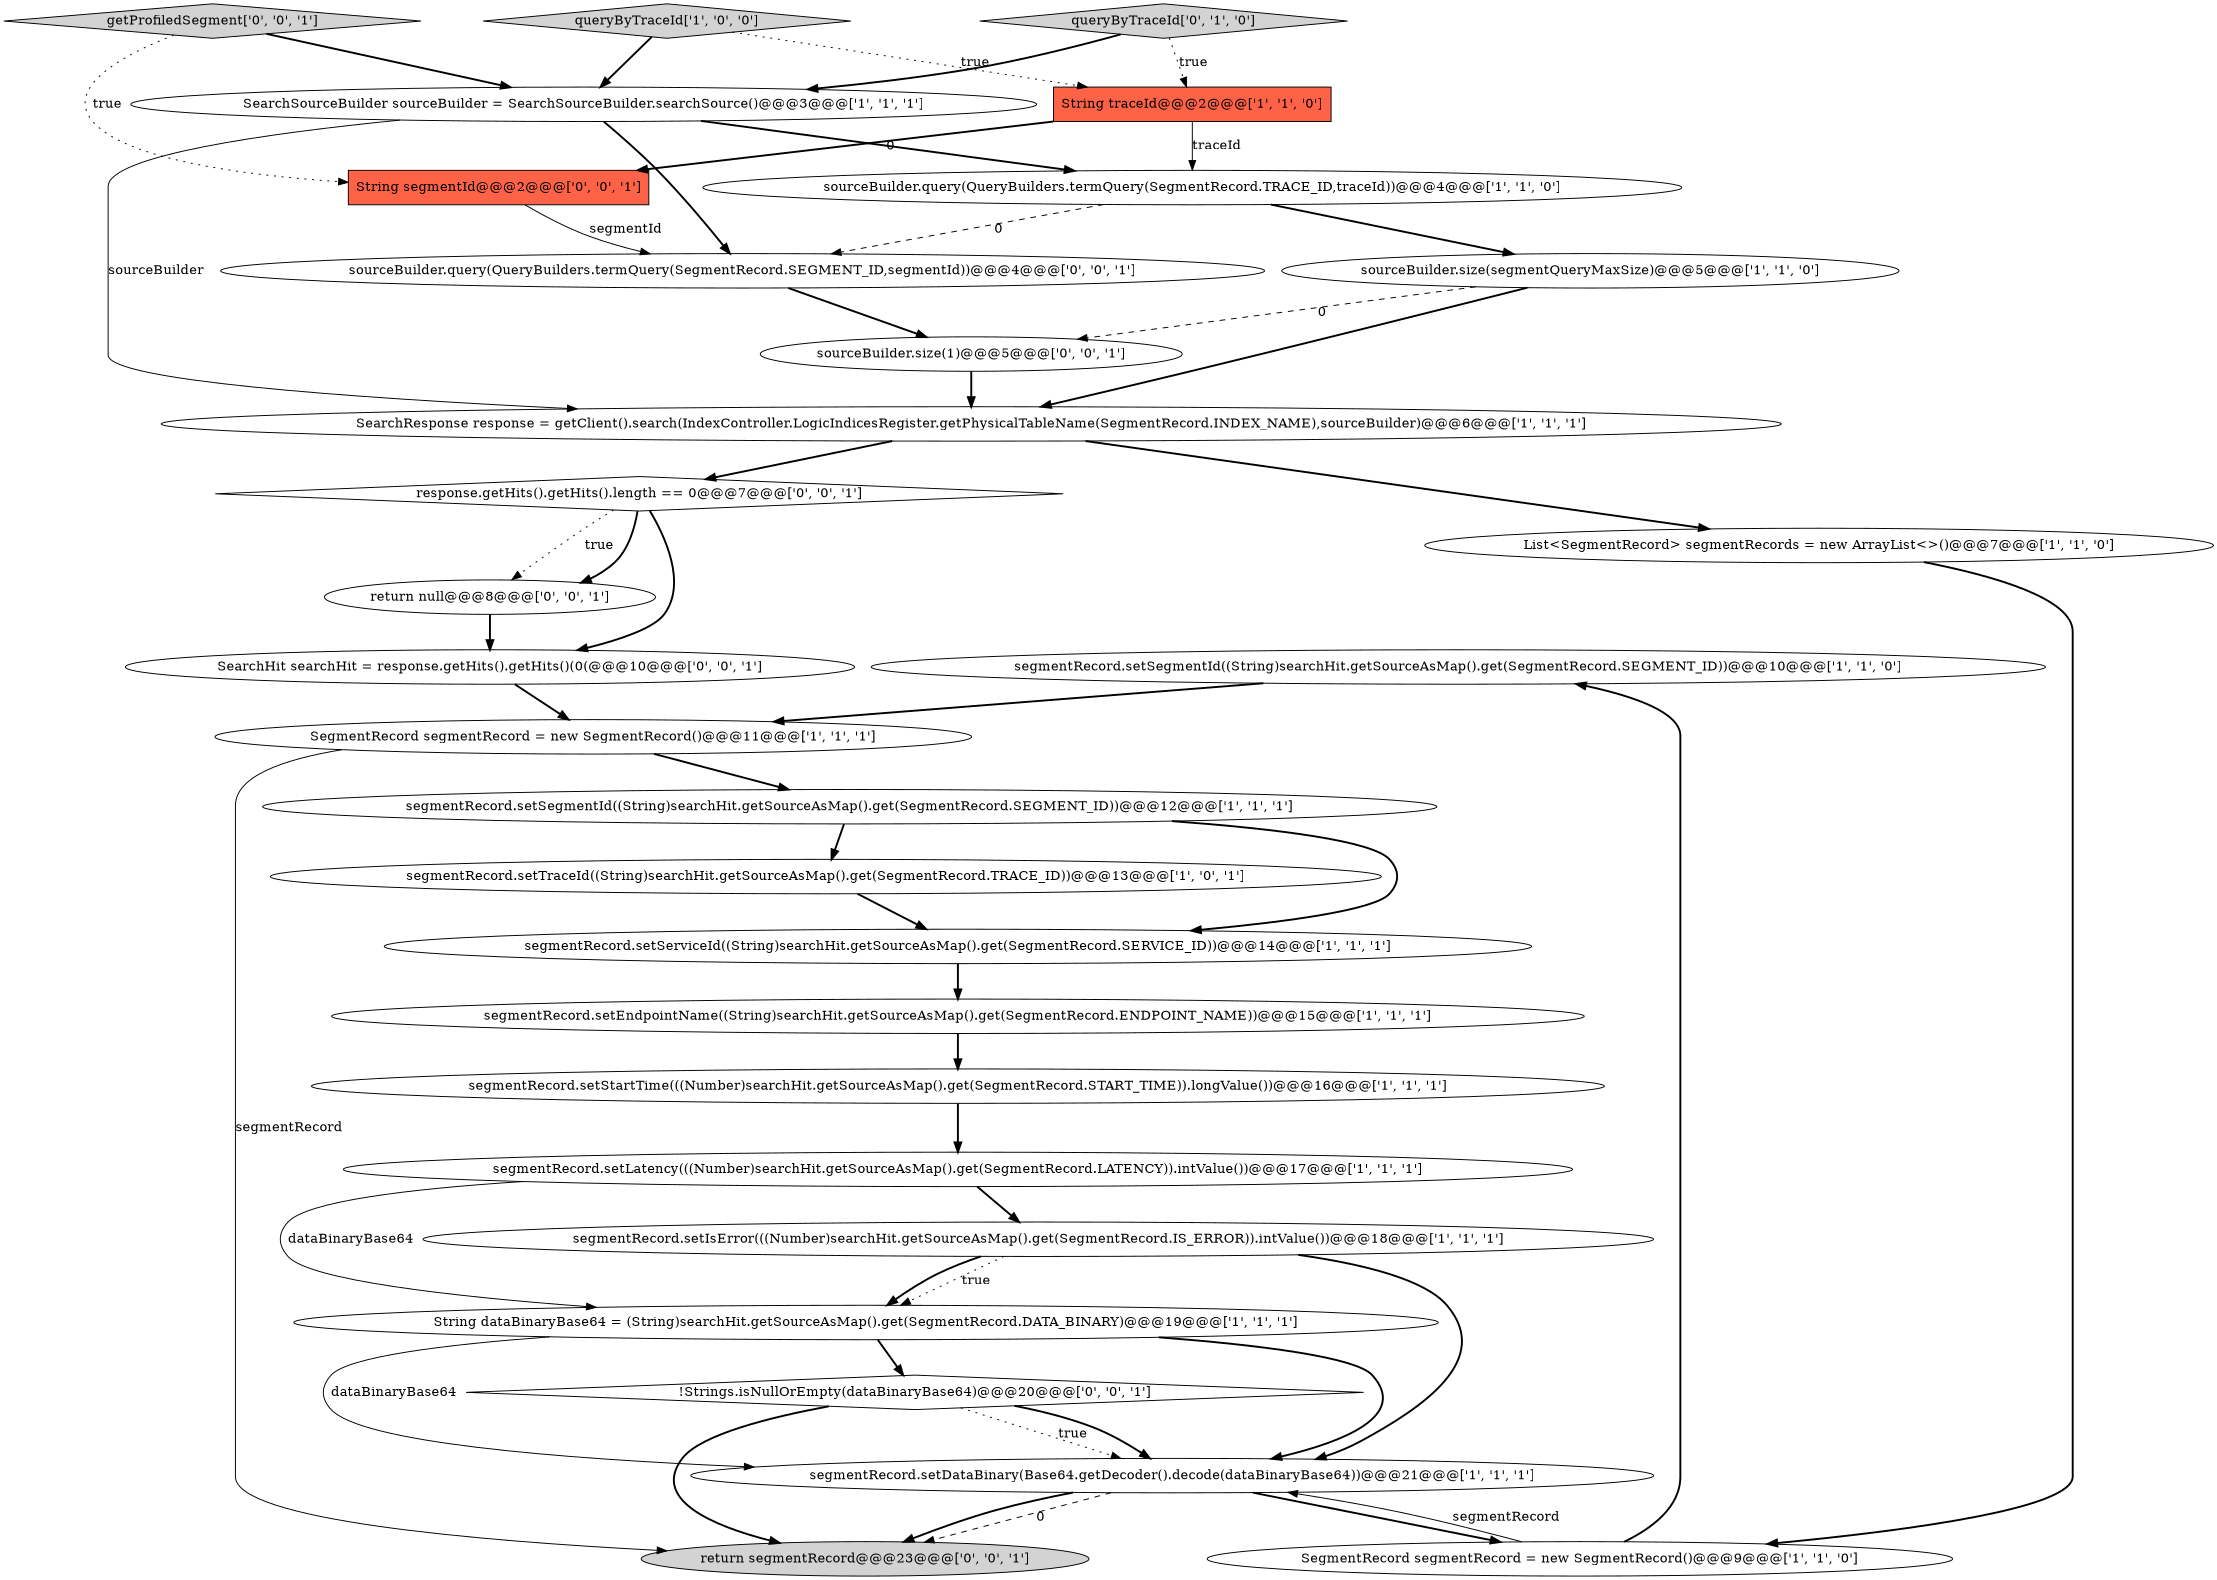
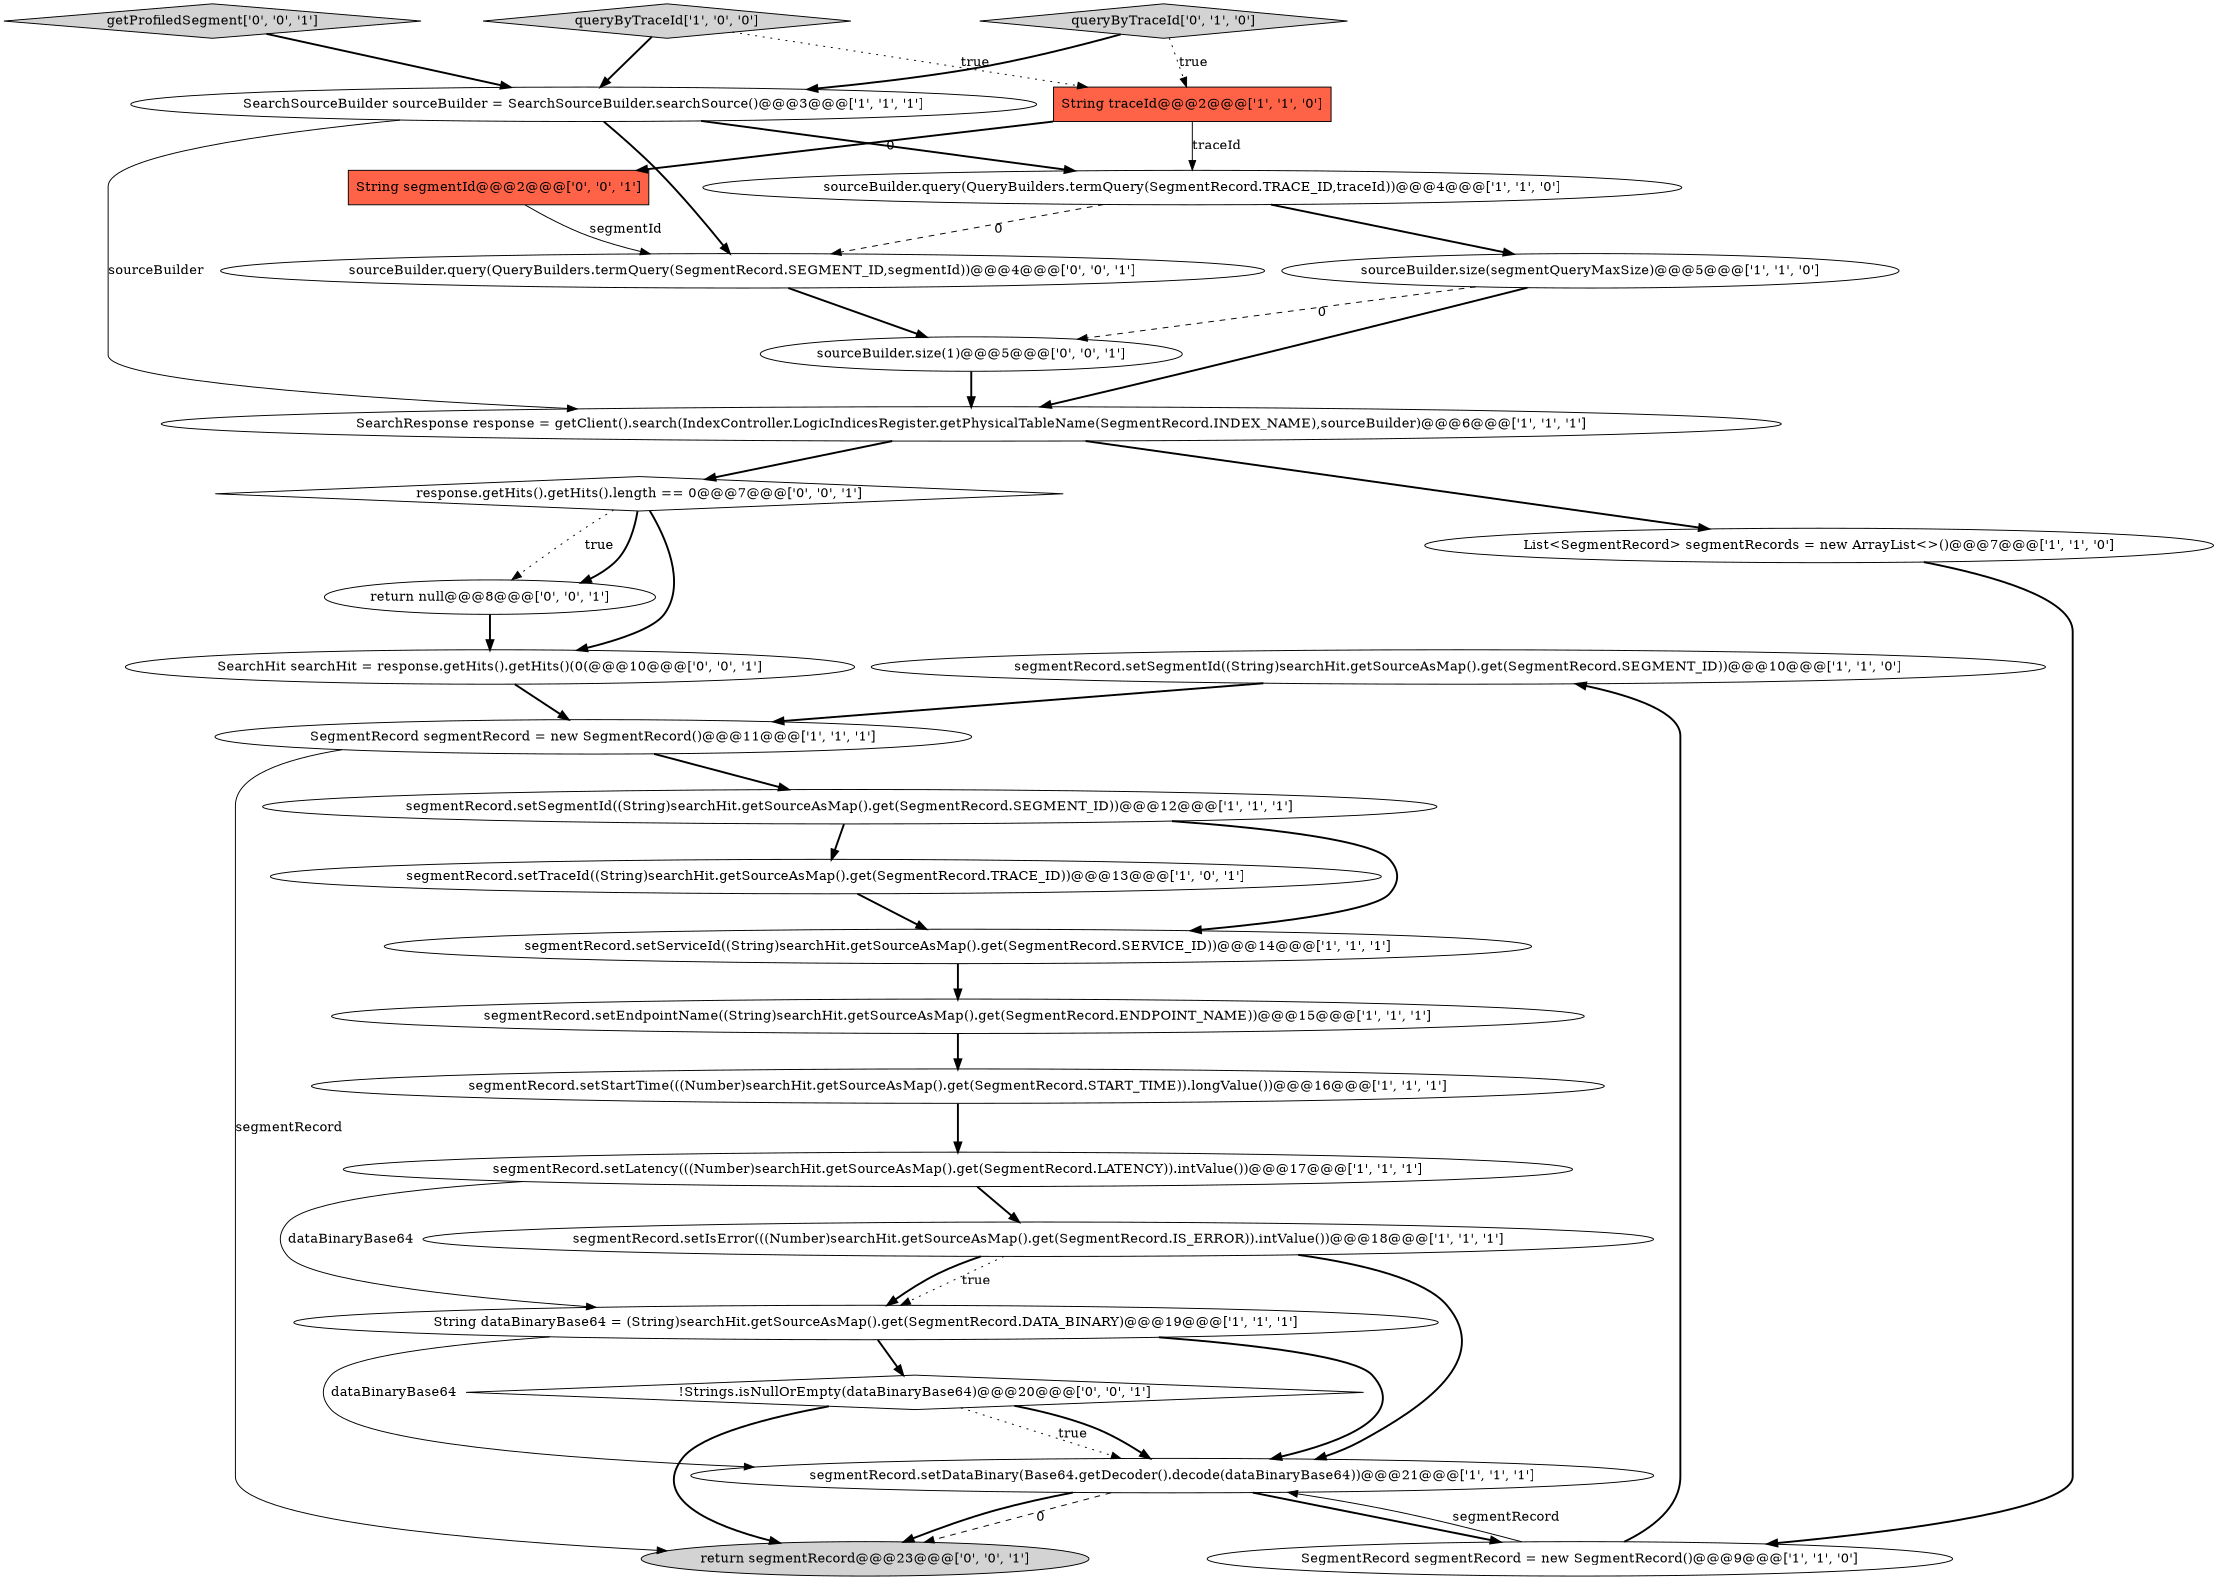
edge "getProfiledSegment['0', '0', '1']" -> "String segmentId@@@2@@@['0', '0', '1']": removed, label "true"
